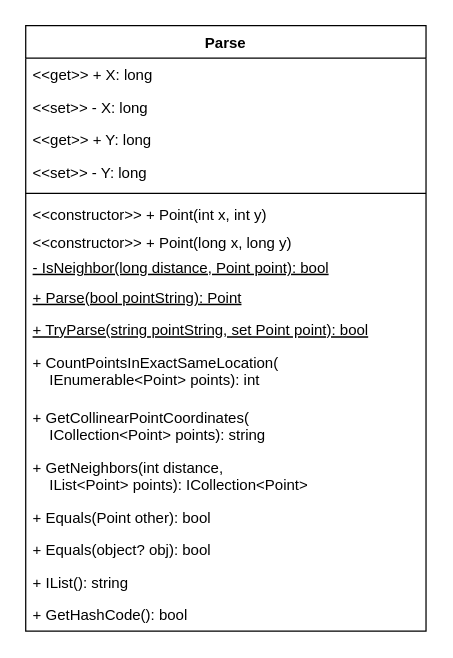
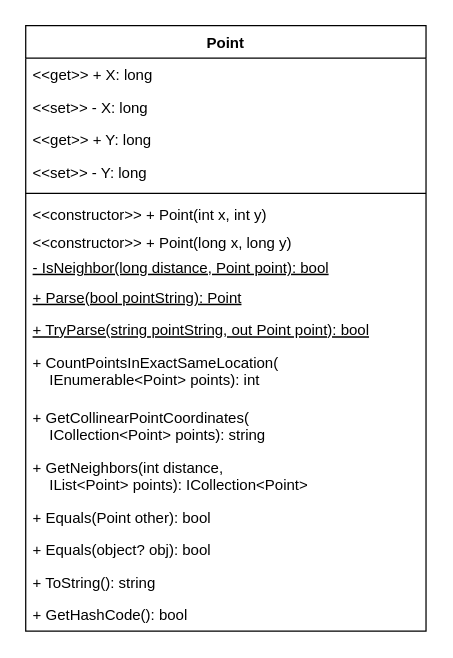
node "Parse": label "Parse" -> "Point"
node "+ TryParse(string pointString, set Point point): bool": label "+ TryParse(string pointString, set Point point): bool" -> "+ TryParse(string pointString, out Point point): bool"
node "+ IList(): string": label "+ IList(): string" -> "+ ToString(): string"
